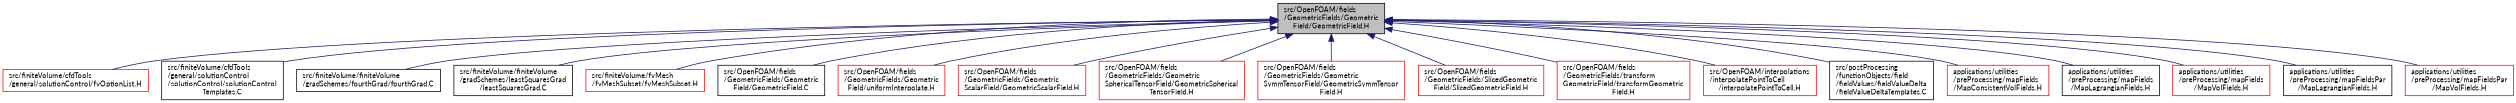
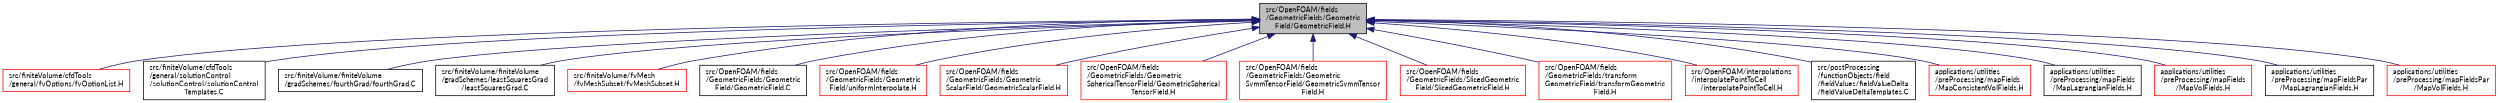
node "src/finiteVolume/cfdTools /general/solutionControl/fvOptionList.H": label "src/finiteVolume/cfdTools /general/solutionControl/fvOptionList.H" -> "src/finiteVolume/cfdTools /general/fvOptions/fvOptionList.H"
